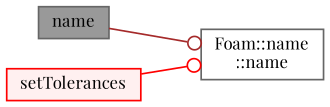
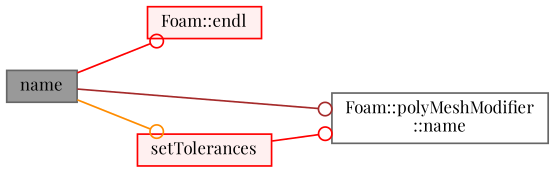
node "Foam::endl": added
node "Foam::name ::name": label "Foam::name ::name" -> "Foam::polyMeshModifier ::name"
edge "name" -> "setTolerances": added
